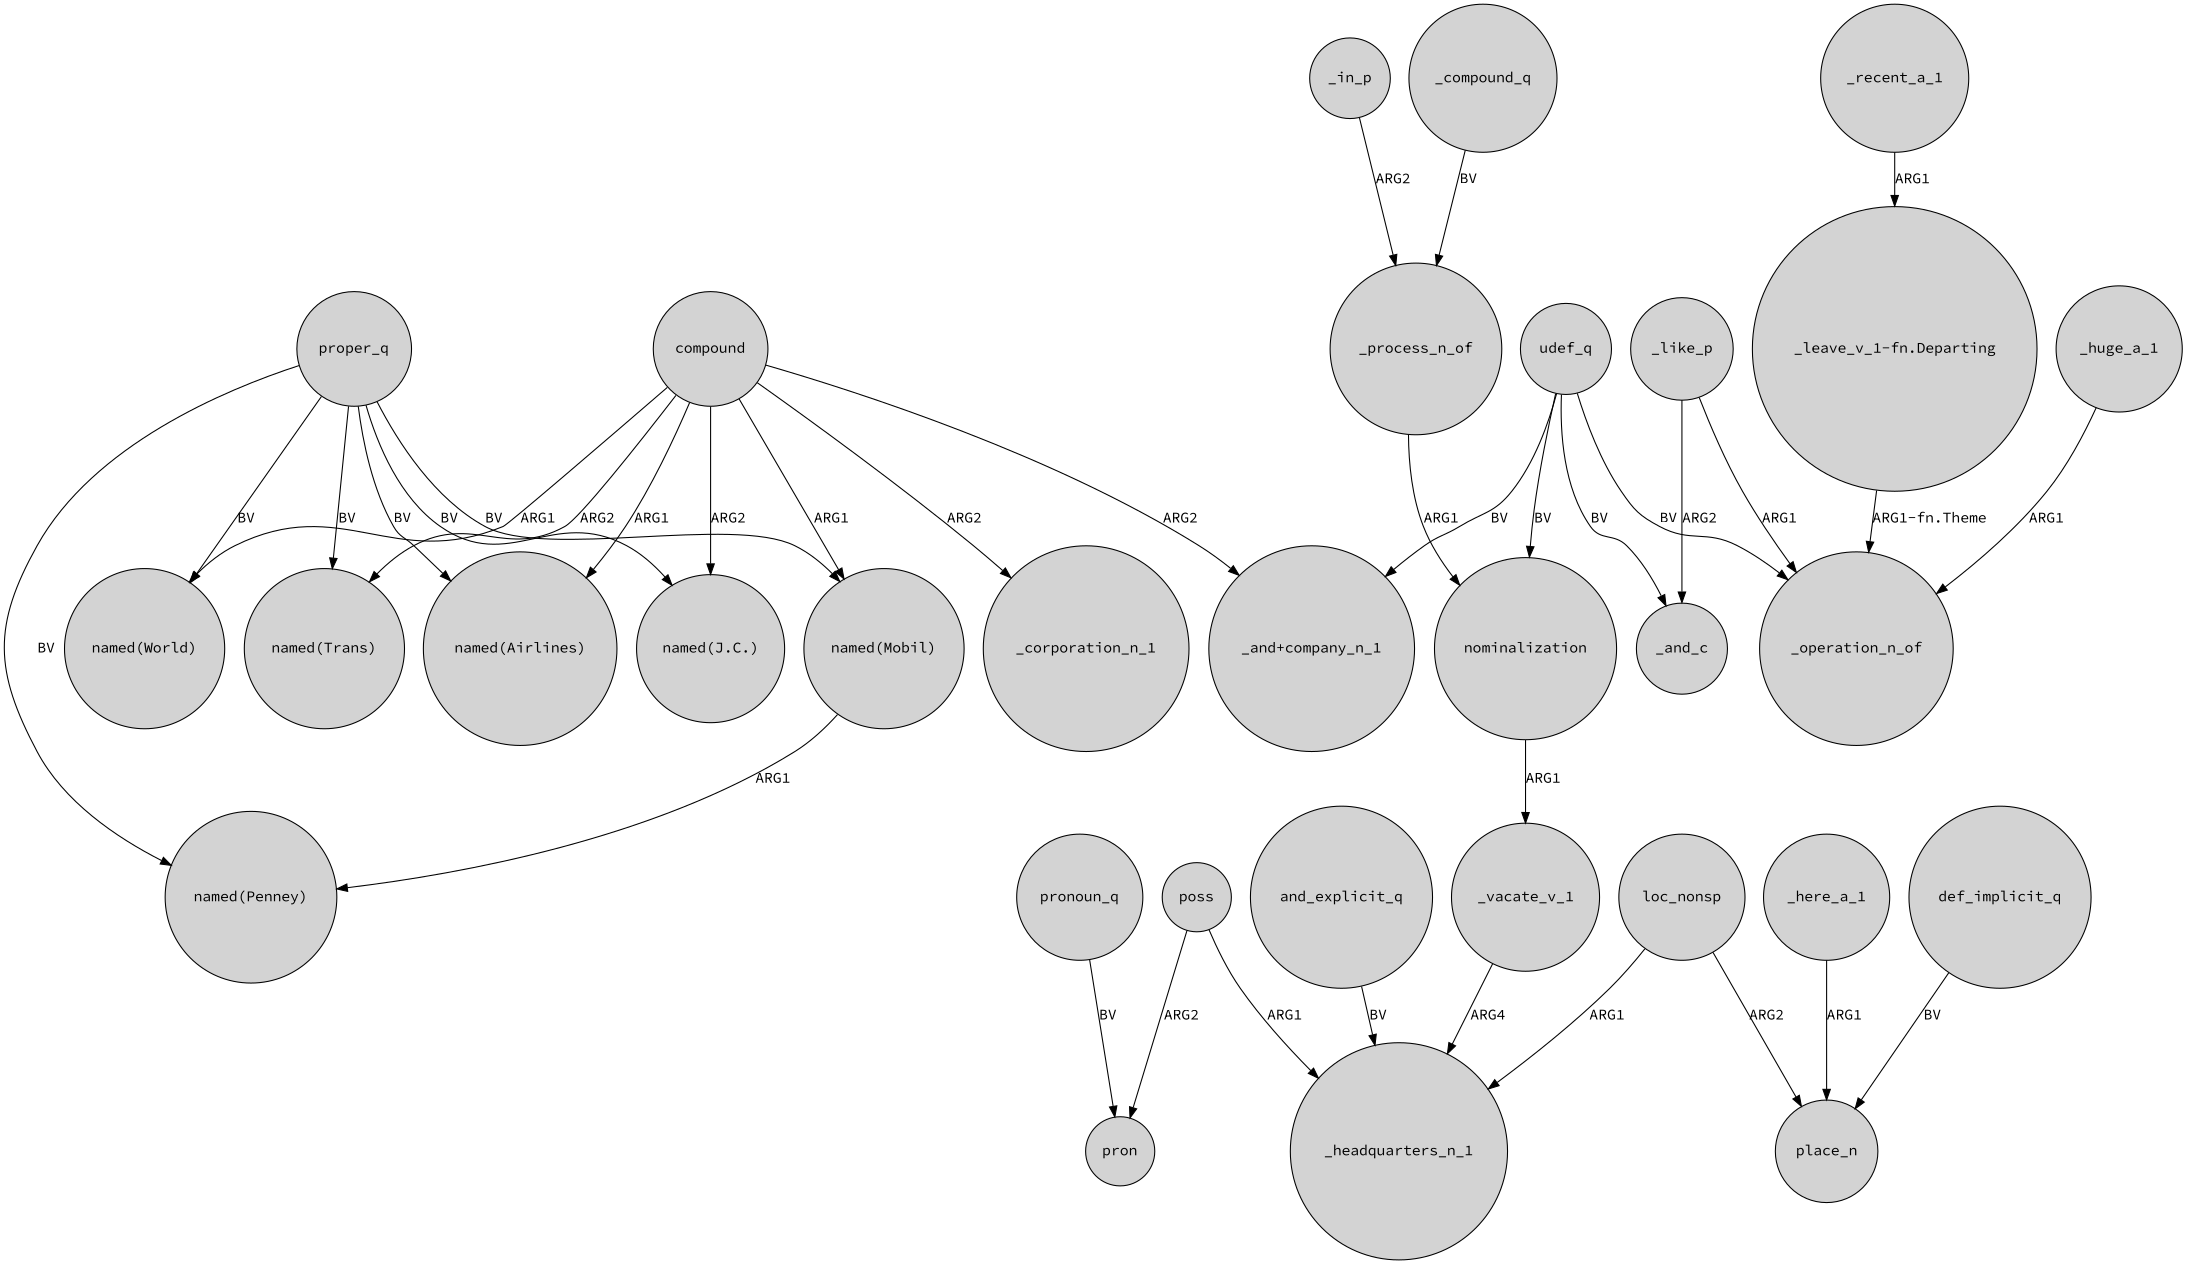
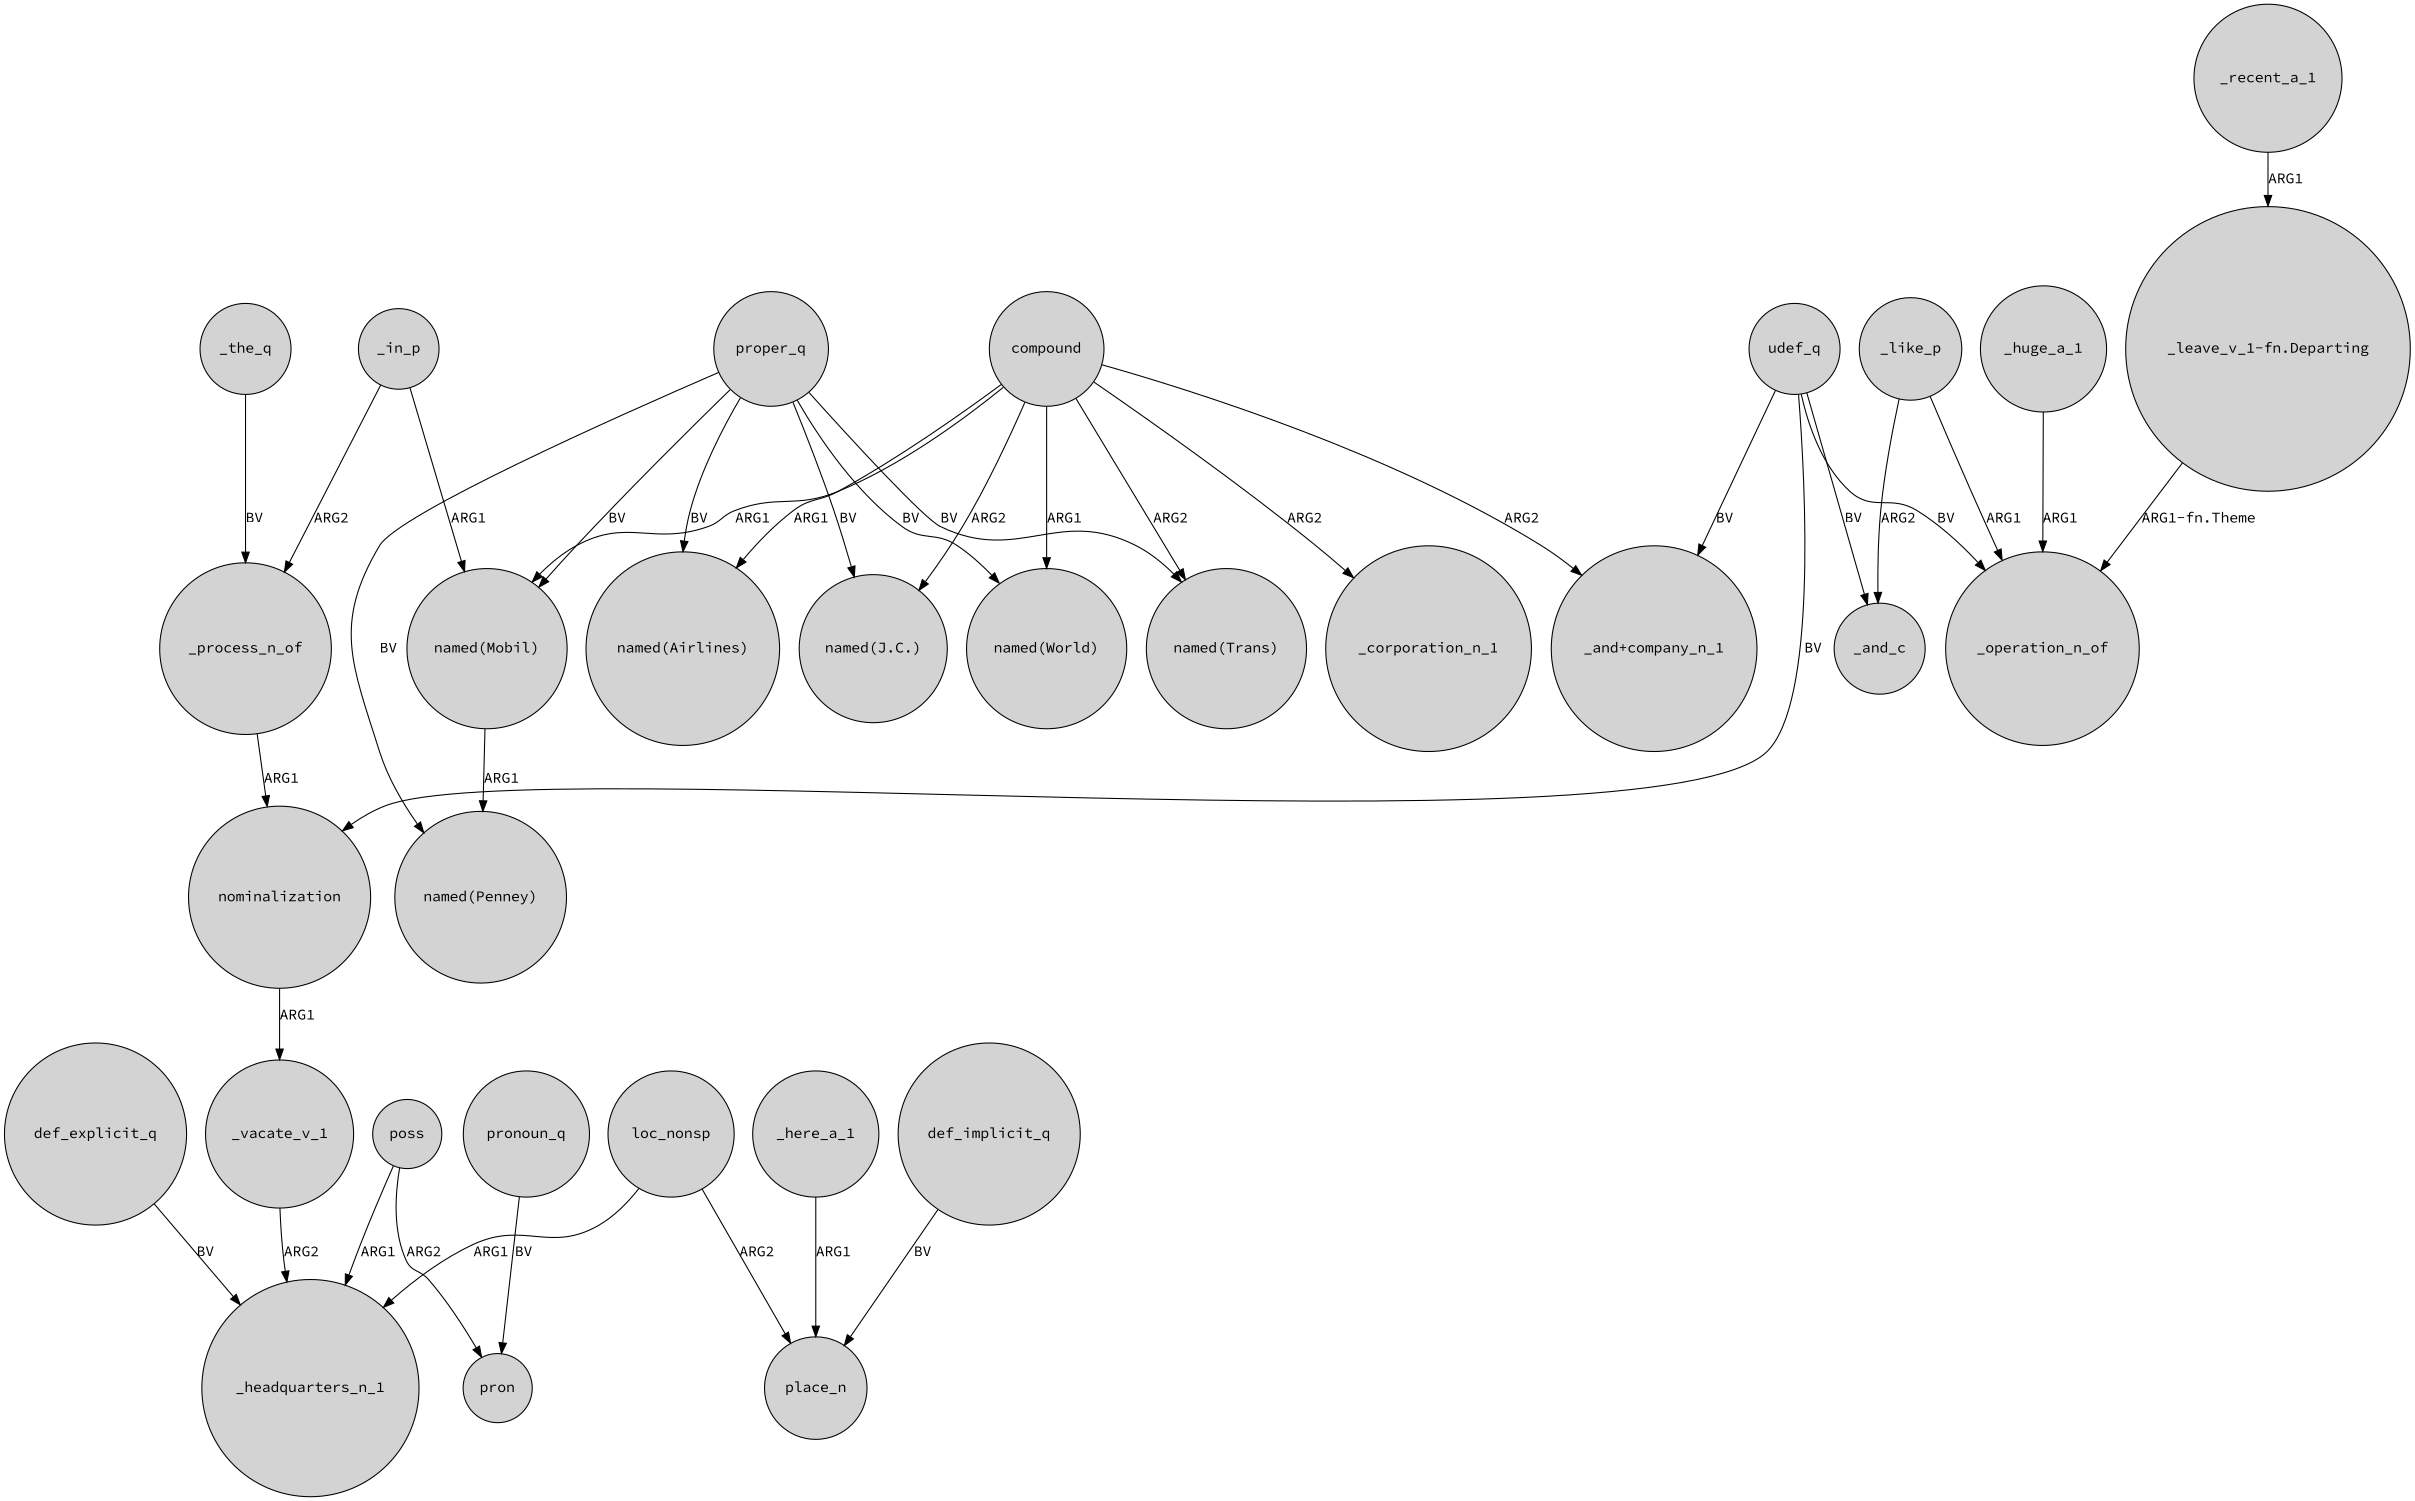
node "_compound_q": label "_compound_q" -> "_the_q"
edge "_in_p" -> "named(Mobil)": added, label "ARG1"
node "and_explicit_q": label "and_explicit_q" -> "def_explicit_q"
edge "_vacate_v_1" -> "_headquarters_n_1": label "ARG4" -> "ARG2"
